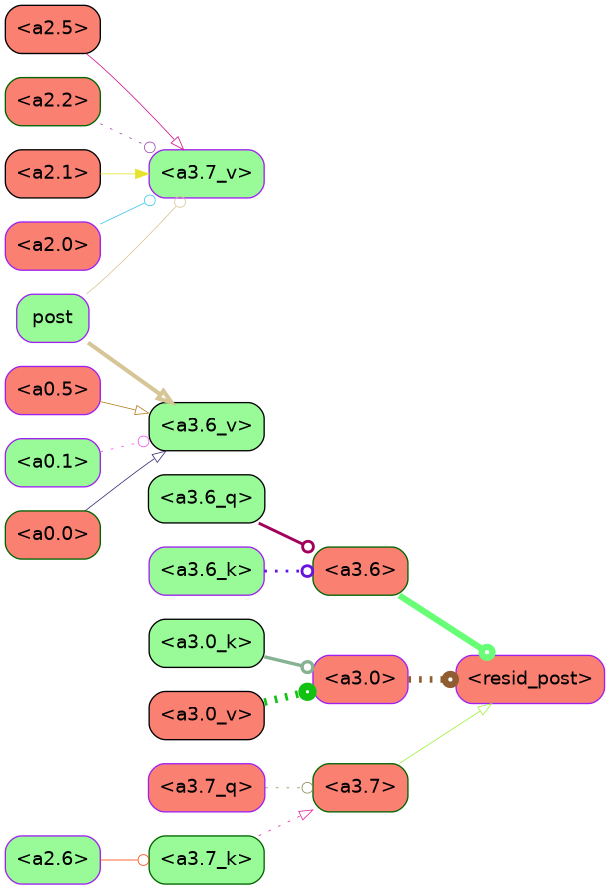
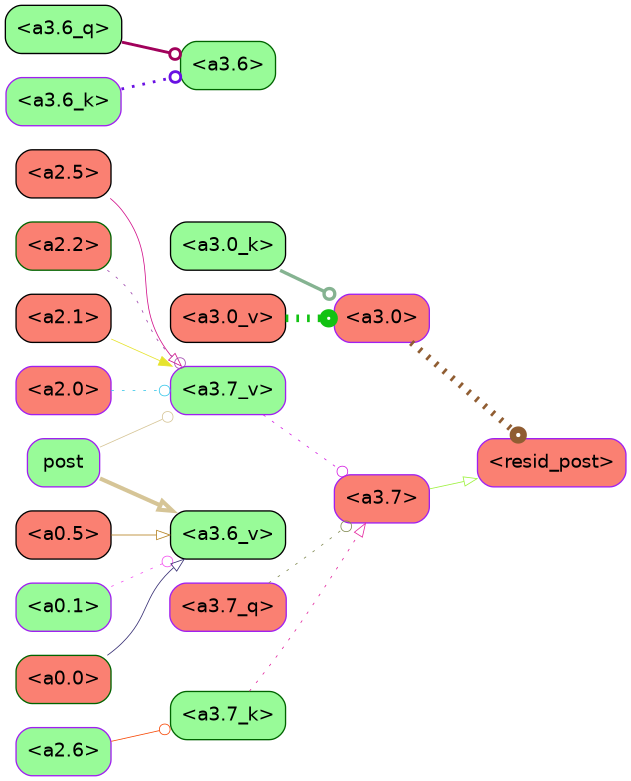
edge "<a2.0>" -> "<a3.7_v>": style bold -> dotted
node "<a0.5>": color purple -> black
edge "<a3.7_v>" -> "<a3.7>": added
node "<a3.6>": fillcolor salmon -> palegreen
edge "<a3.6>" -> "<resid_post>": removed
node "<a3.7>": color darkgreen -> purple
